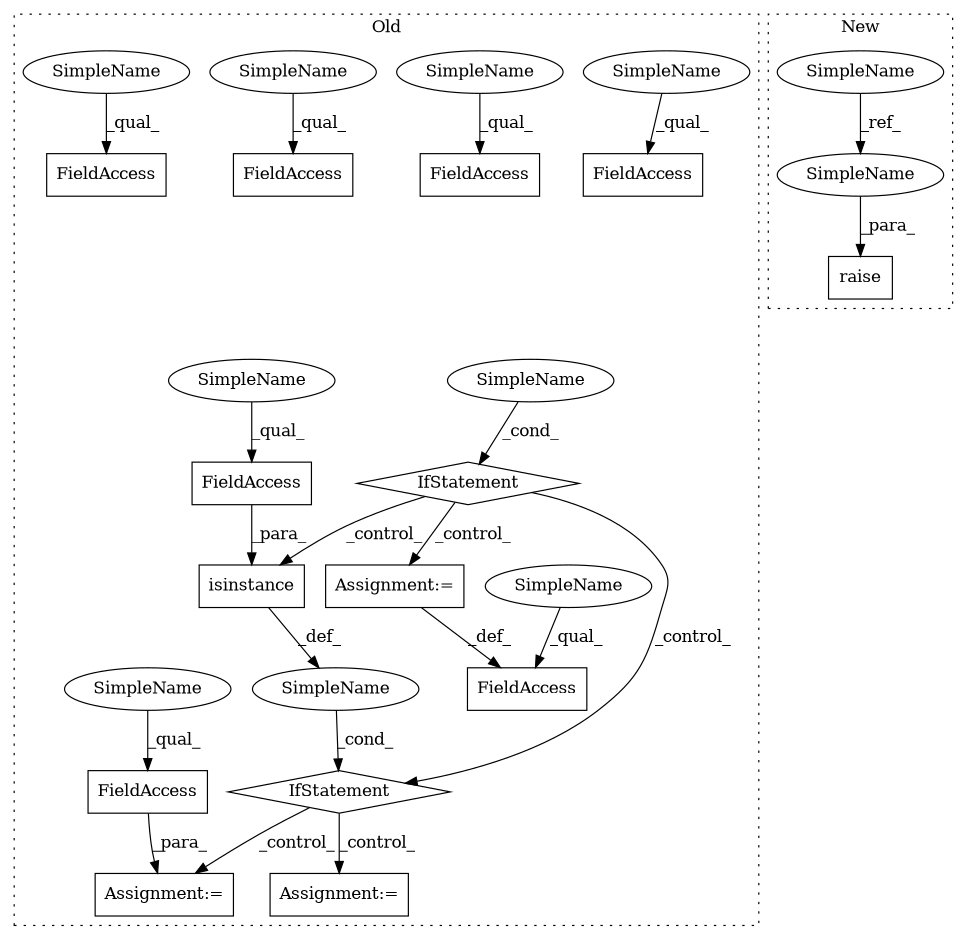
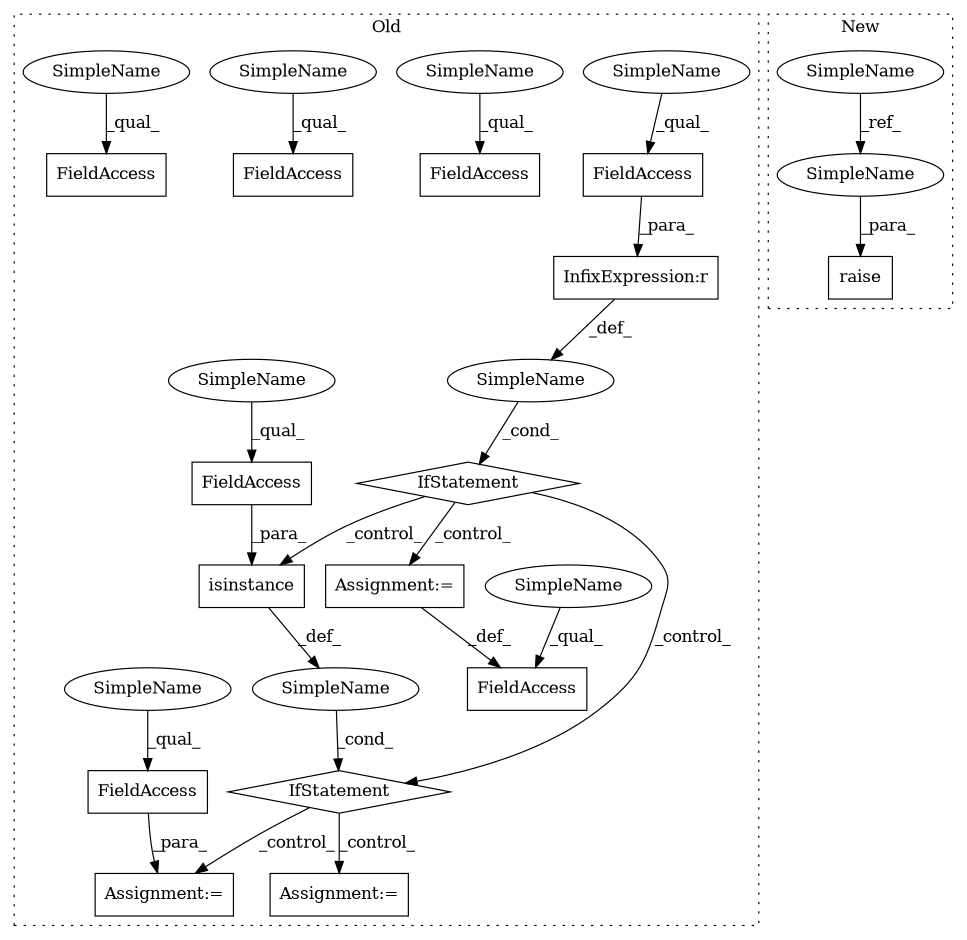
node "InfixExpression:r": added
